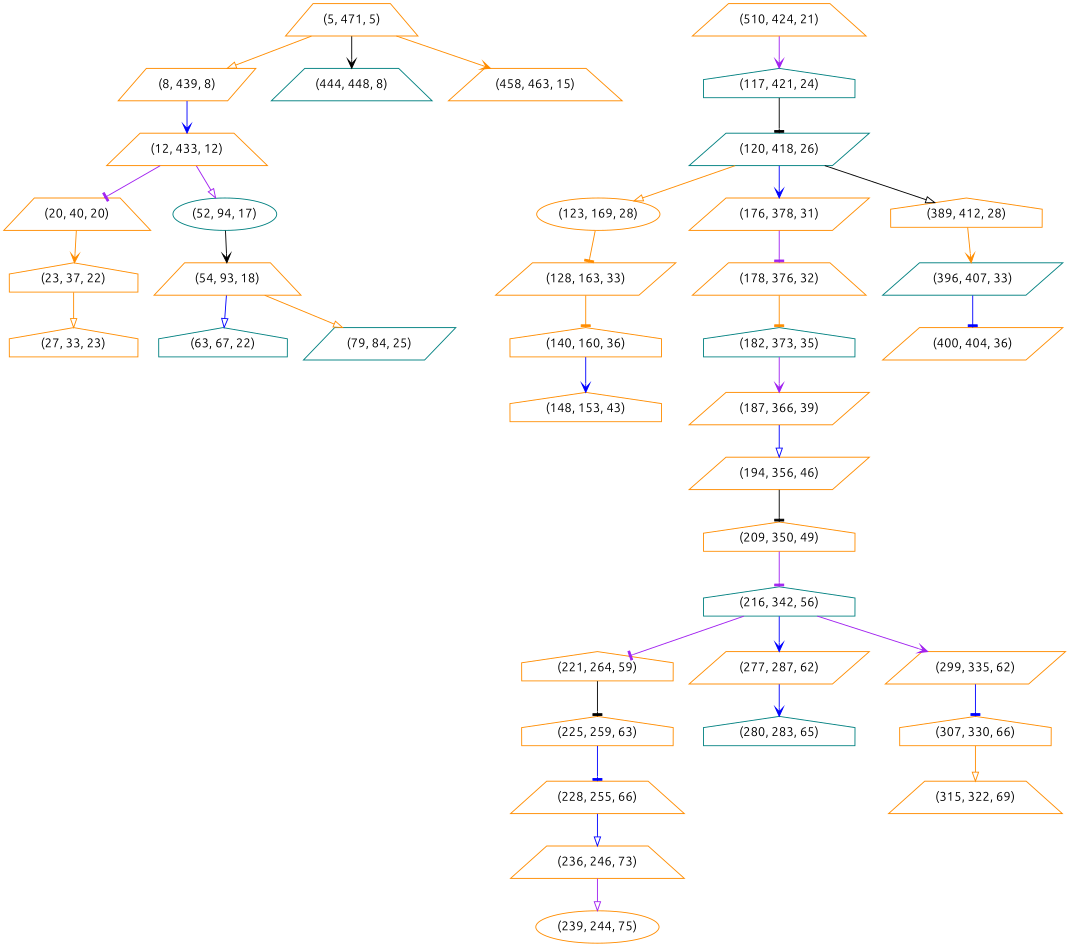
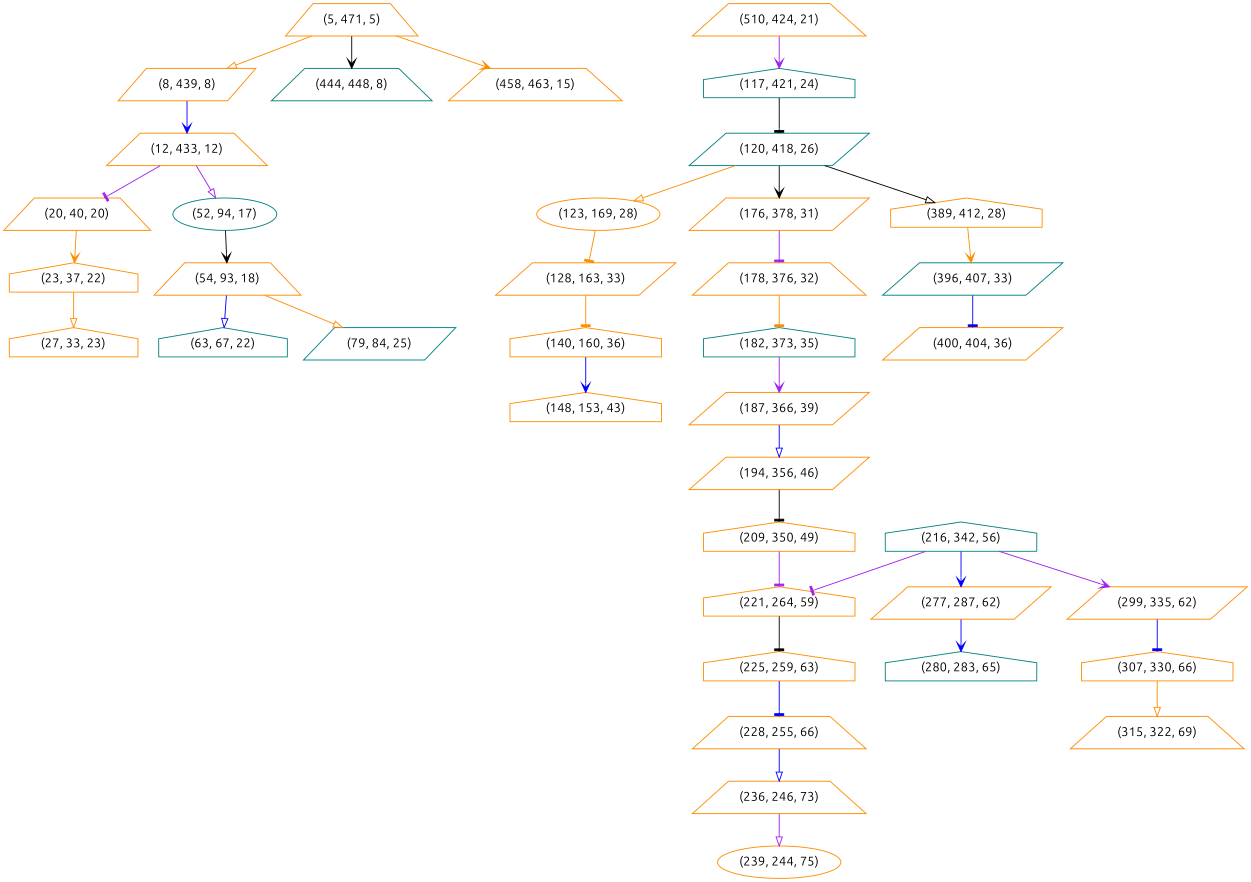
edge "(120, 418, 26)" -> "(176, 378, 31)": color blue -> black
edge "(209, 350, 49)" -> "(216, 342, 56)": now "(209, 350, 49)" -> "(221, 264, 59)"
